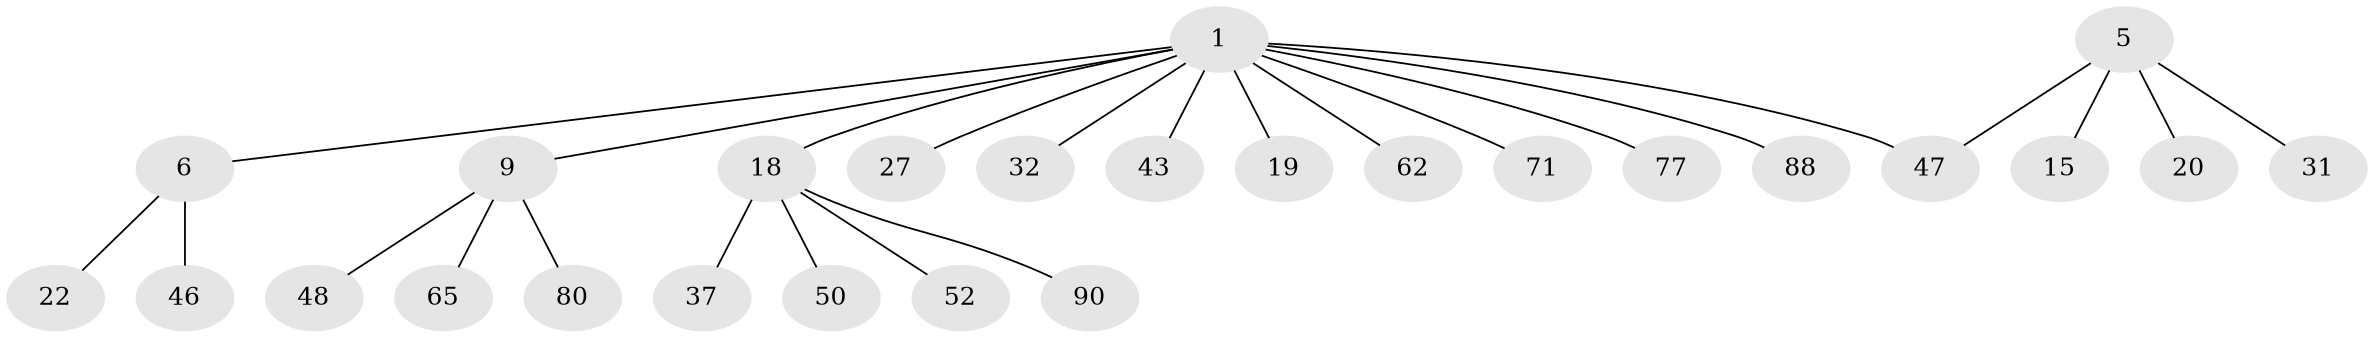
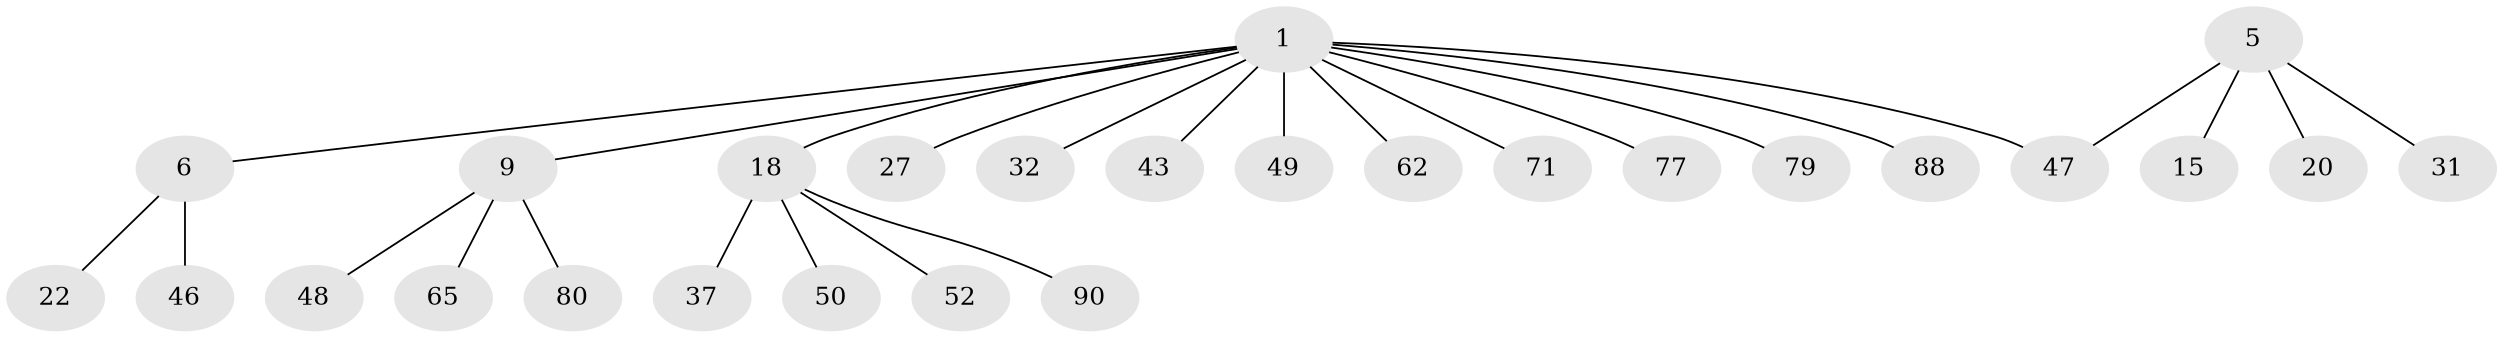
node "19": label "19" -> "49"
node "79": added
